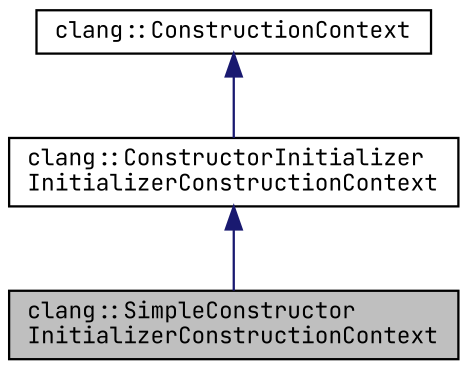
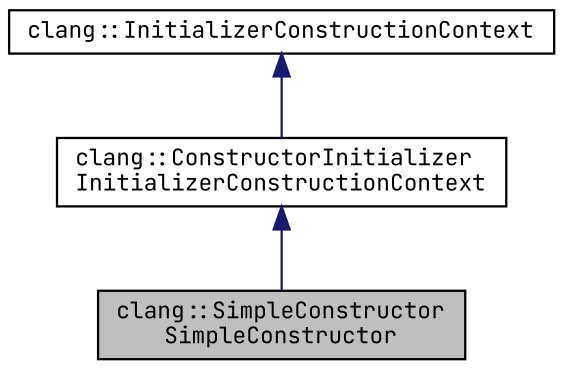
node "clang::ConstructionContext": label "clang::ConstructionContext" -> "clang::InitializerConstructionContext"
node "clang::SimpleConstructor InitializerConstructionContext": label "clang::SimpleConstructor InitializerConstructionContext" -> "clang::SimpleConstructor SimpleConstructor"
